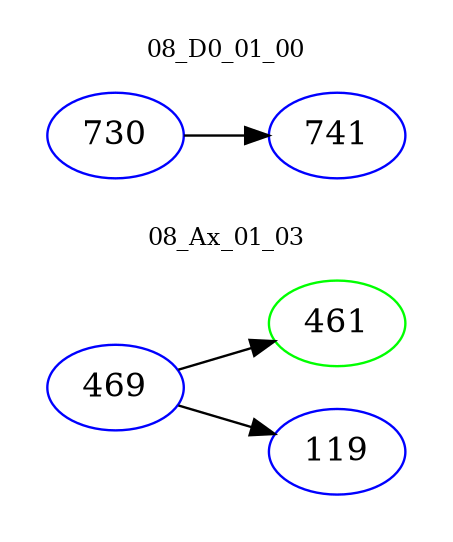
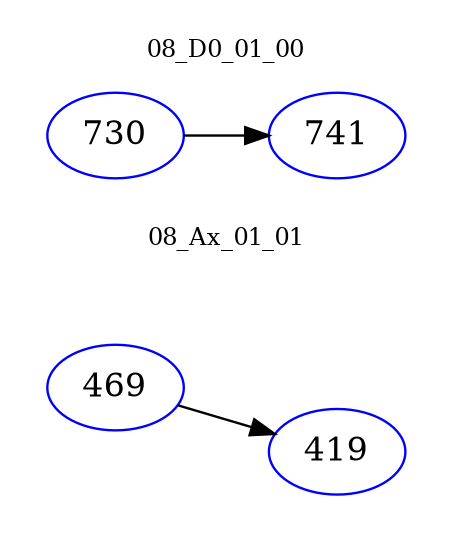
cluster "08_Ax_01_03": label "08_Ax_01_03" -> "08_Ax_01_01"
node "461": removed
node "119": label "119" -> "419"
